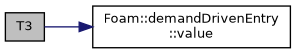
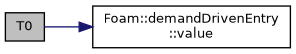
node "T3": label "T3" -> "T0"
